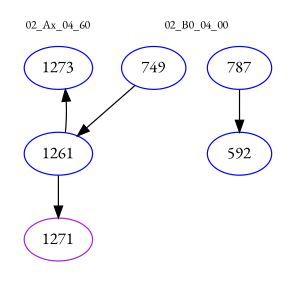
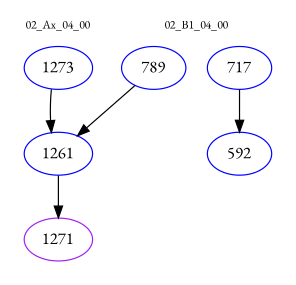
cluster "02_Ax_04_60": label "02_Ax_04_60" -> "02_Ax_04_00"
cluster "02_B0_04_00": label "02_B0_04_00" -> "02_B1_04_00"
node "749": label "749" -> "789"
node "787": label "787" -> "717"
edge "1261" -> "1273": reversed
